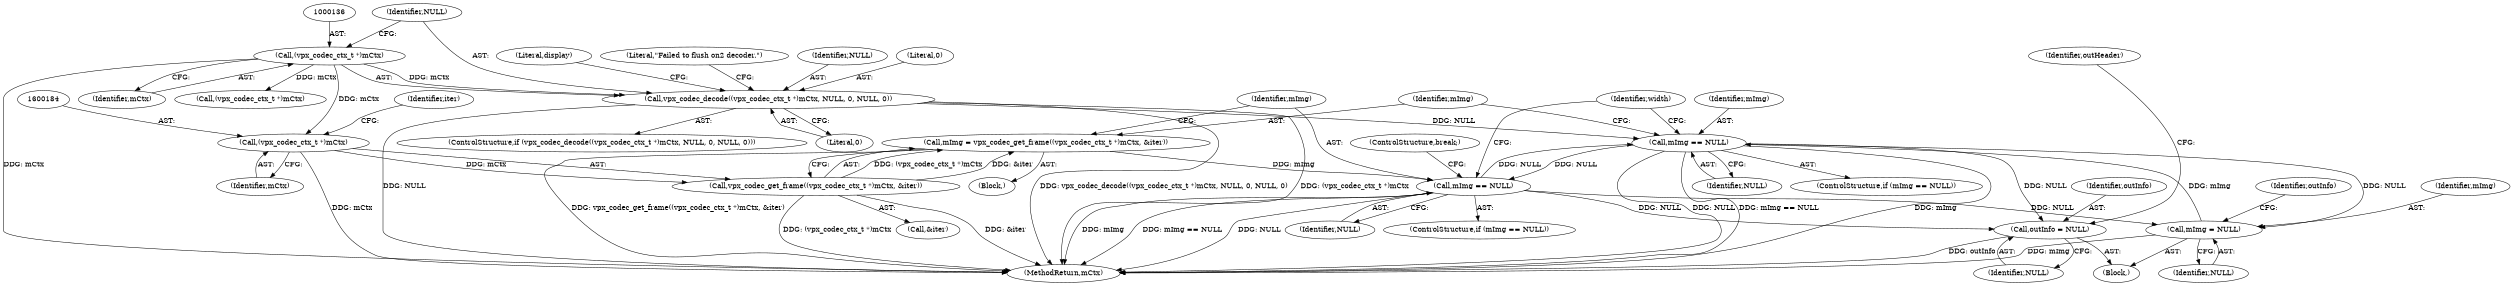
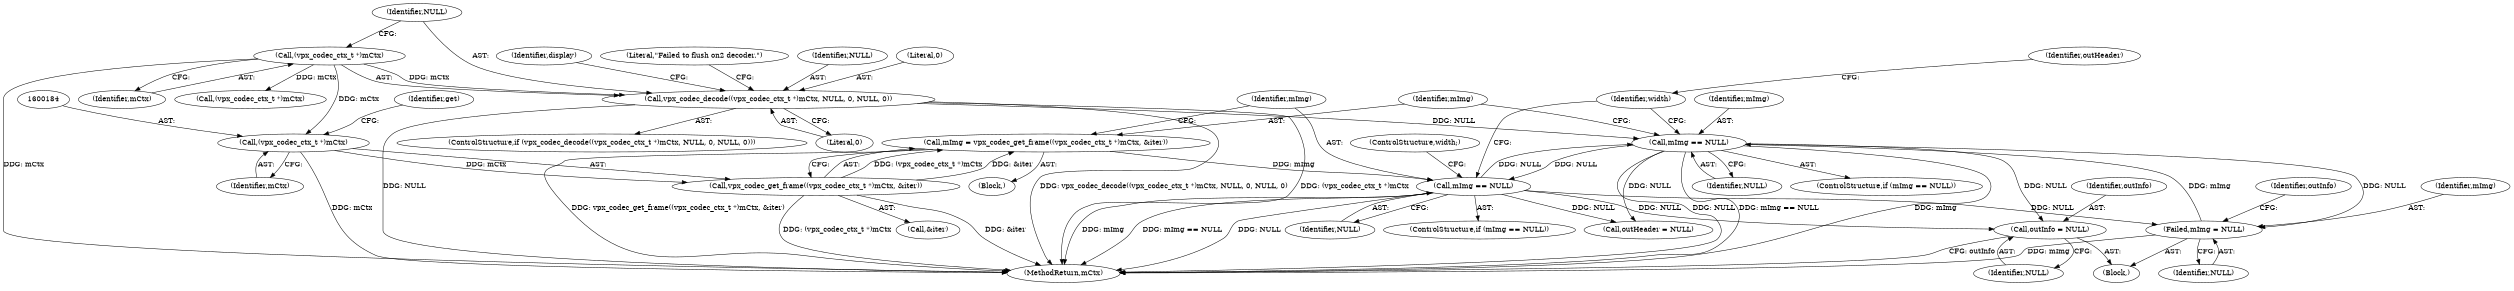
node "1000136": removed
node "(Literal,display)": label "(Literal,display)" -> "(Identifier,display)"
node "(Identifier,iter)": label "(Identifier,iter)" -> "(Identifier,get)"
node "(ControlStructure,break;)": label "(ControlStructure,break;)" -> "(ControlStructure,width;)"
edge "(Identifier,outHeader)" -> "(Call,outInfo = NULL)": now "(Identifier,outHeader)" -> "(Identifier,width)"
node "(Call,outHeader = NULL)": added
node "(Call,mImg = NULL)": label "(Call,mImg = NULL)" -> "(Failed,mImg = NULL)"
edge "(Call,outInfo = NULL)" -> "(MethodReturn,mCtx)": label "DDG: outInfo" -> "CFG: outInfo"
